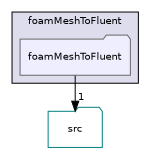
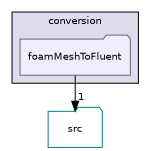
cluster "foamMeshToFluent": label "foamMeshToFluent" -> "conversion"
